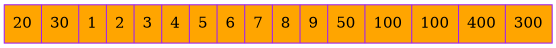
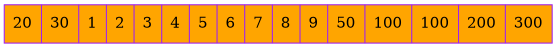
node "20": text "400" -> "200"
